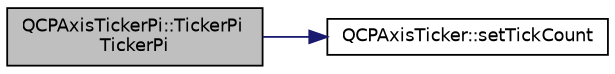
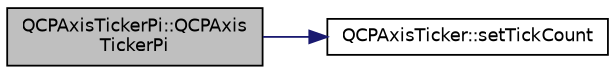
node "QCPAxisTickerPi::TickerPi TickerPi": label "QCPAxisTickerPi::TickerPi TickerPi" -> "QCPAxisTickerPi::QCPAxis TickerPi"
